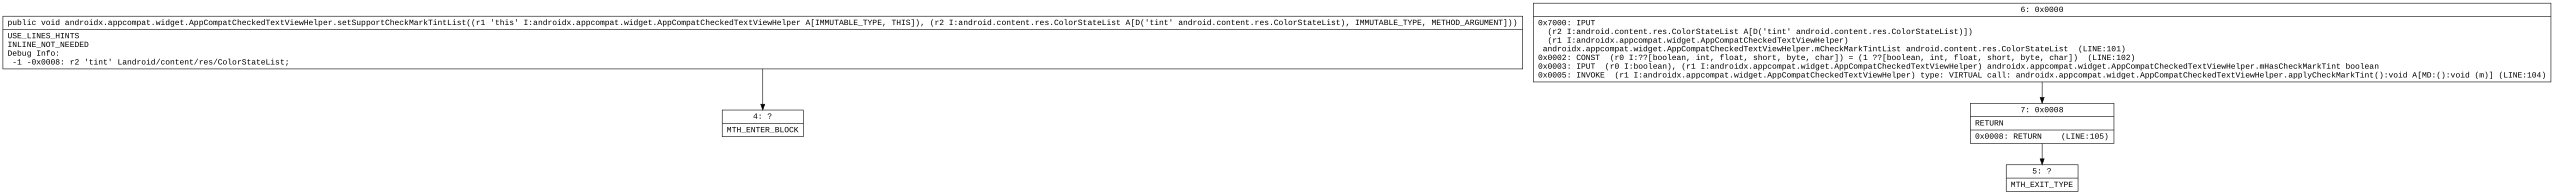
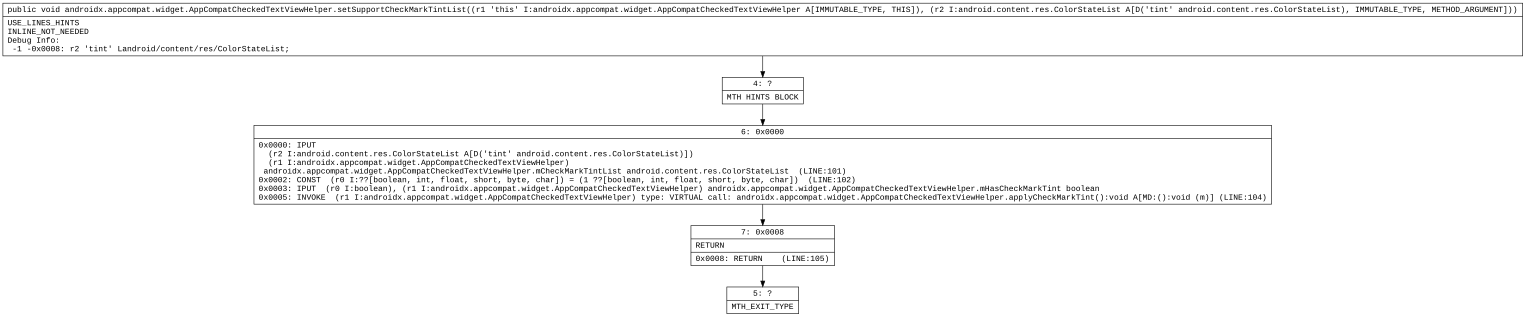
node "6: 0x0000": text "0x7000: IPUT" -> "0x0000: IPUT"
edge "4: ?" -> "6: 0x0000": added
node "4: ?": text "MTH_ENTER_BLOCK" -> "MTH_HINTS_BLOCK"
